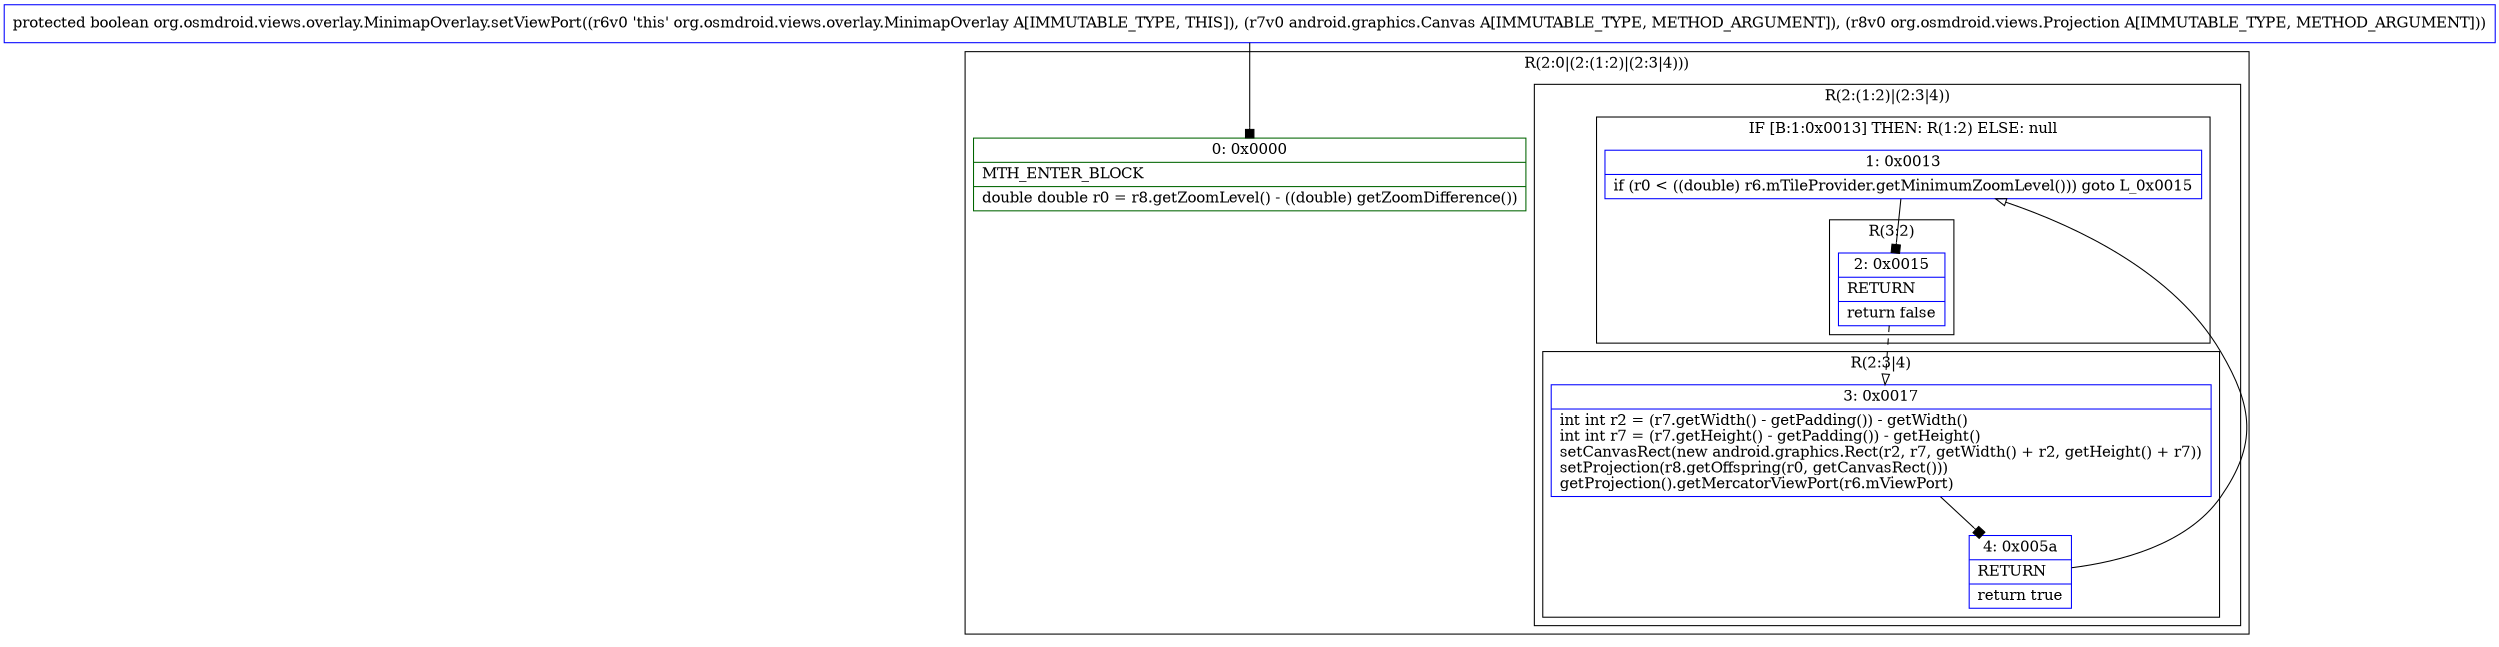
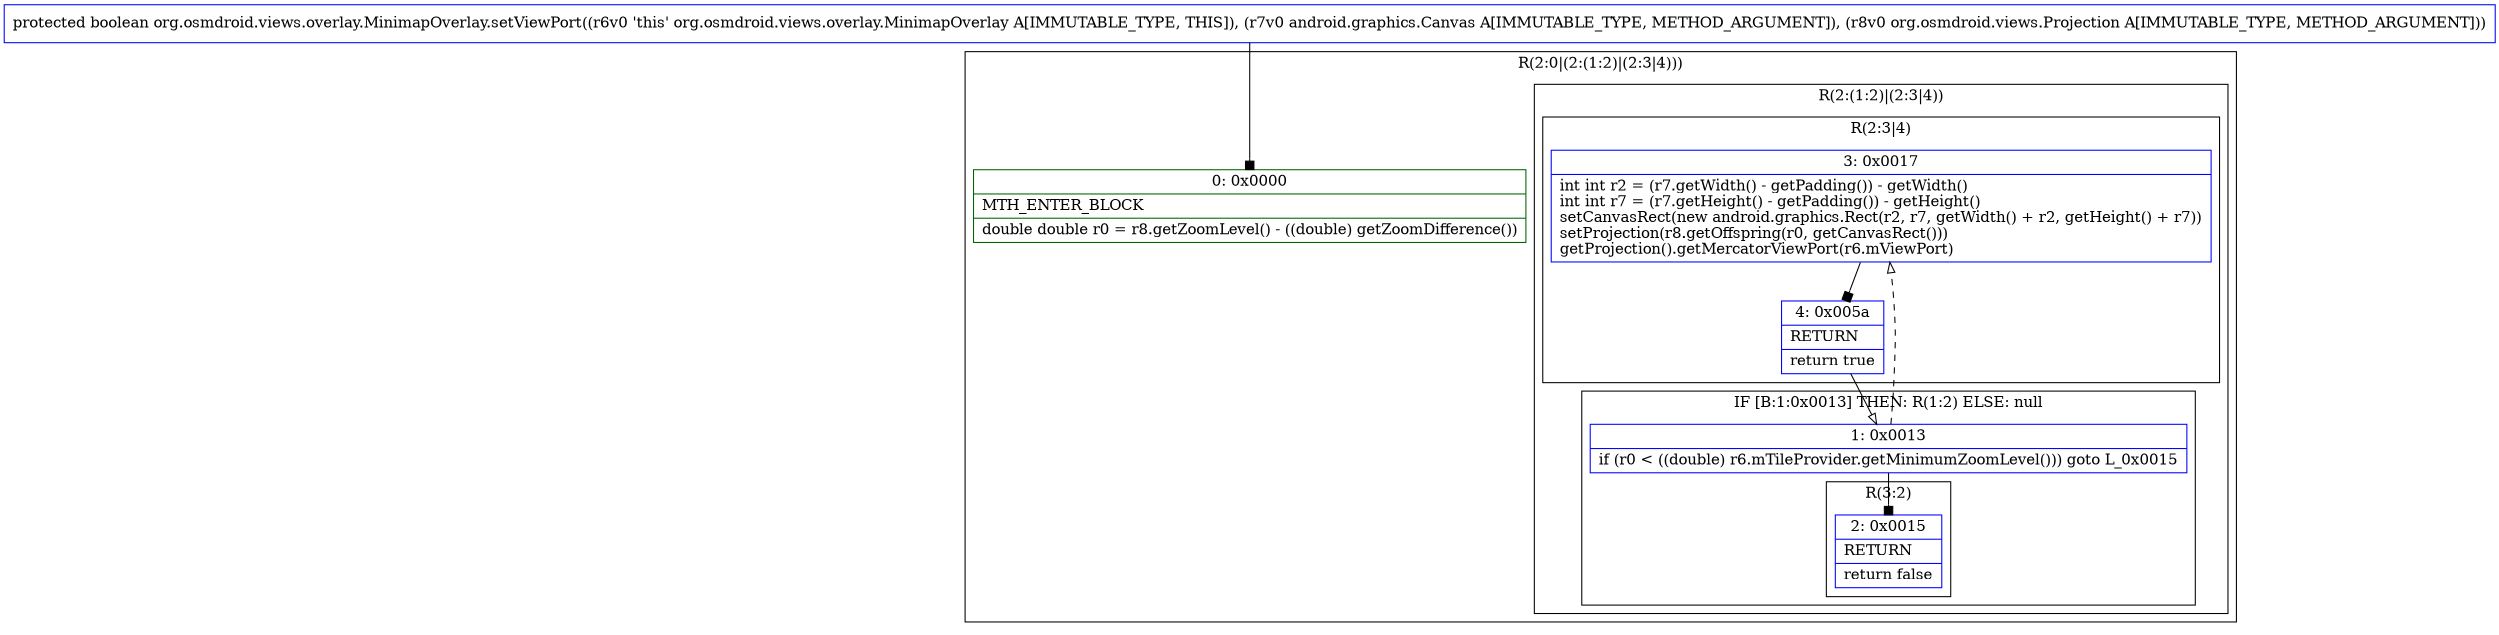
edge "2: 0x0015" -> "3: 0x0017": now "1: 0x0013" -> "3: 0x0017"
